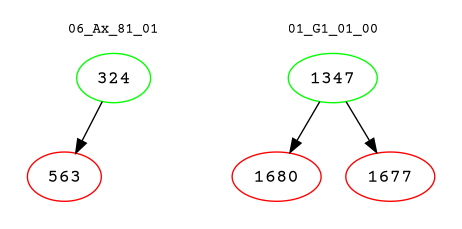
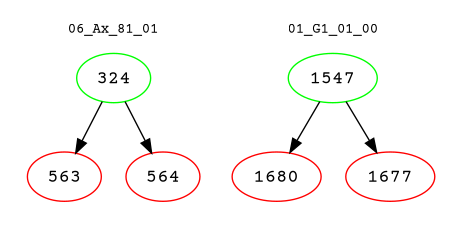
node "1347": label "1347" -> "1547"
node "564": added
